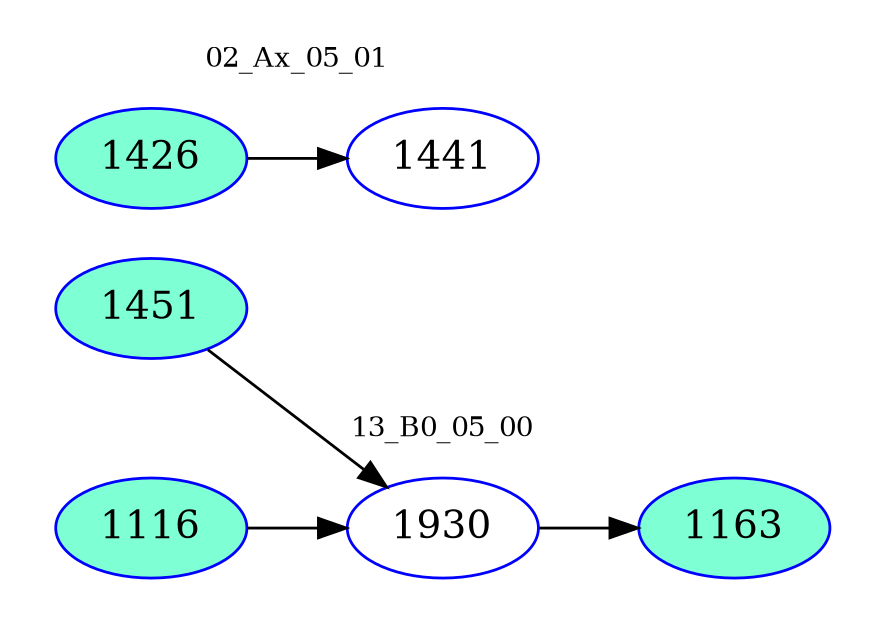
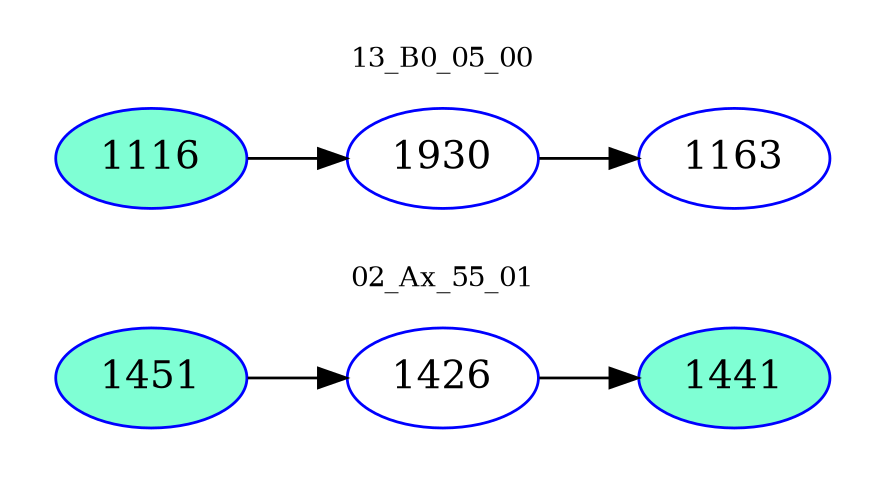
cluster "02_Ax_05_01": label "02_Ax_05_01" -> "02_Ax_55_01"
node "1426": fillcolor aquamarine -> white
node "1441": fillcolor white -> aquamarine
edge "1451" -> "1930": now "1451" -> "1426"
node "1163": fillcolor aquamarine -> white
